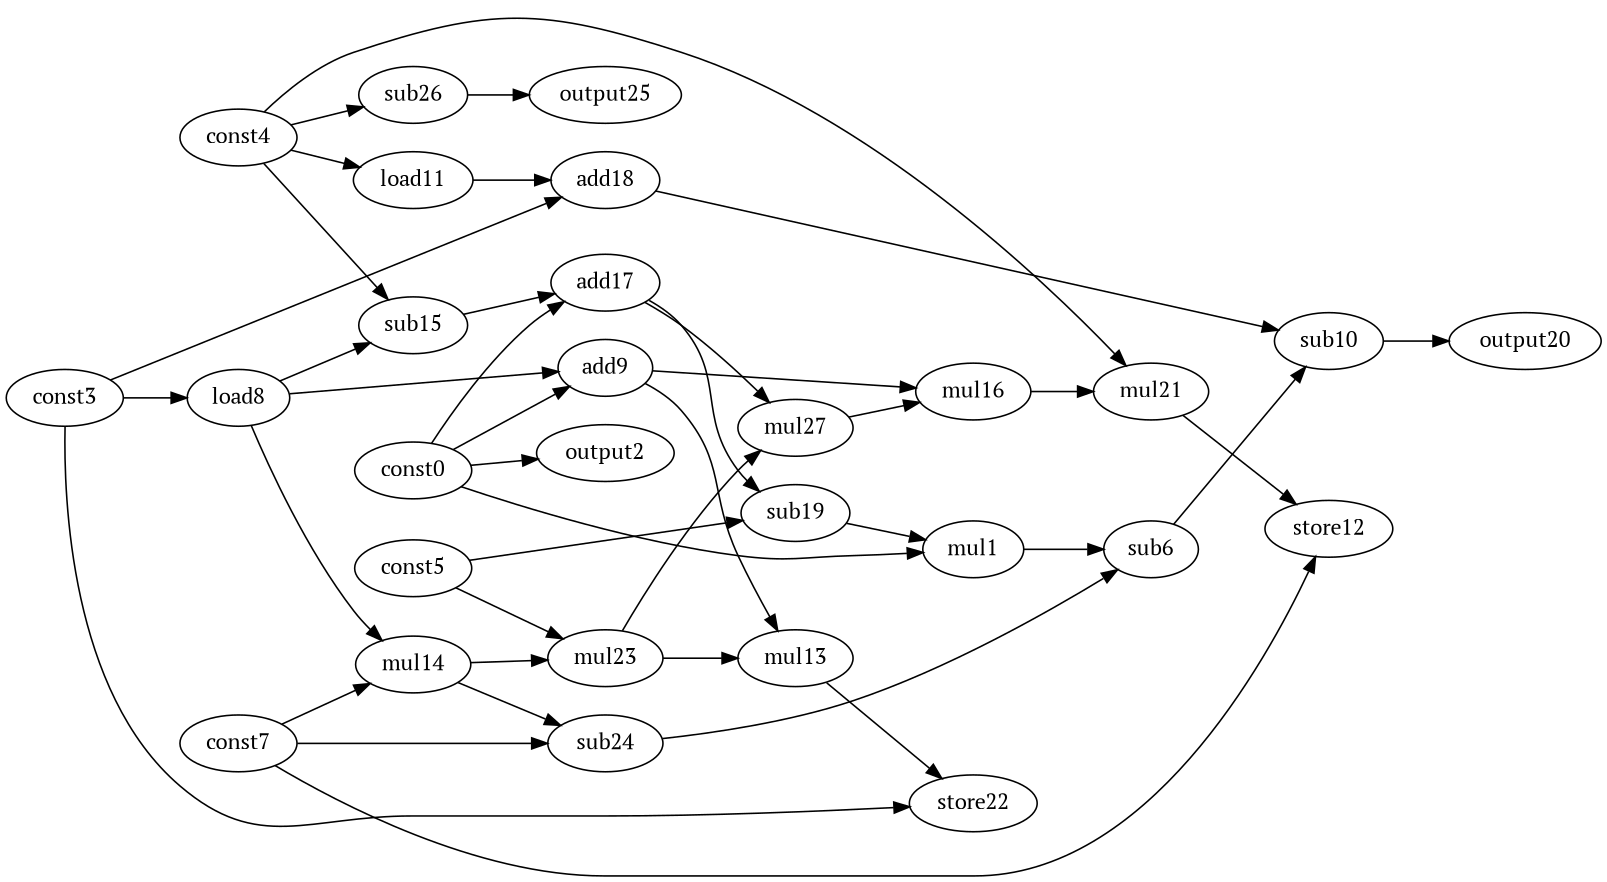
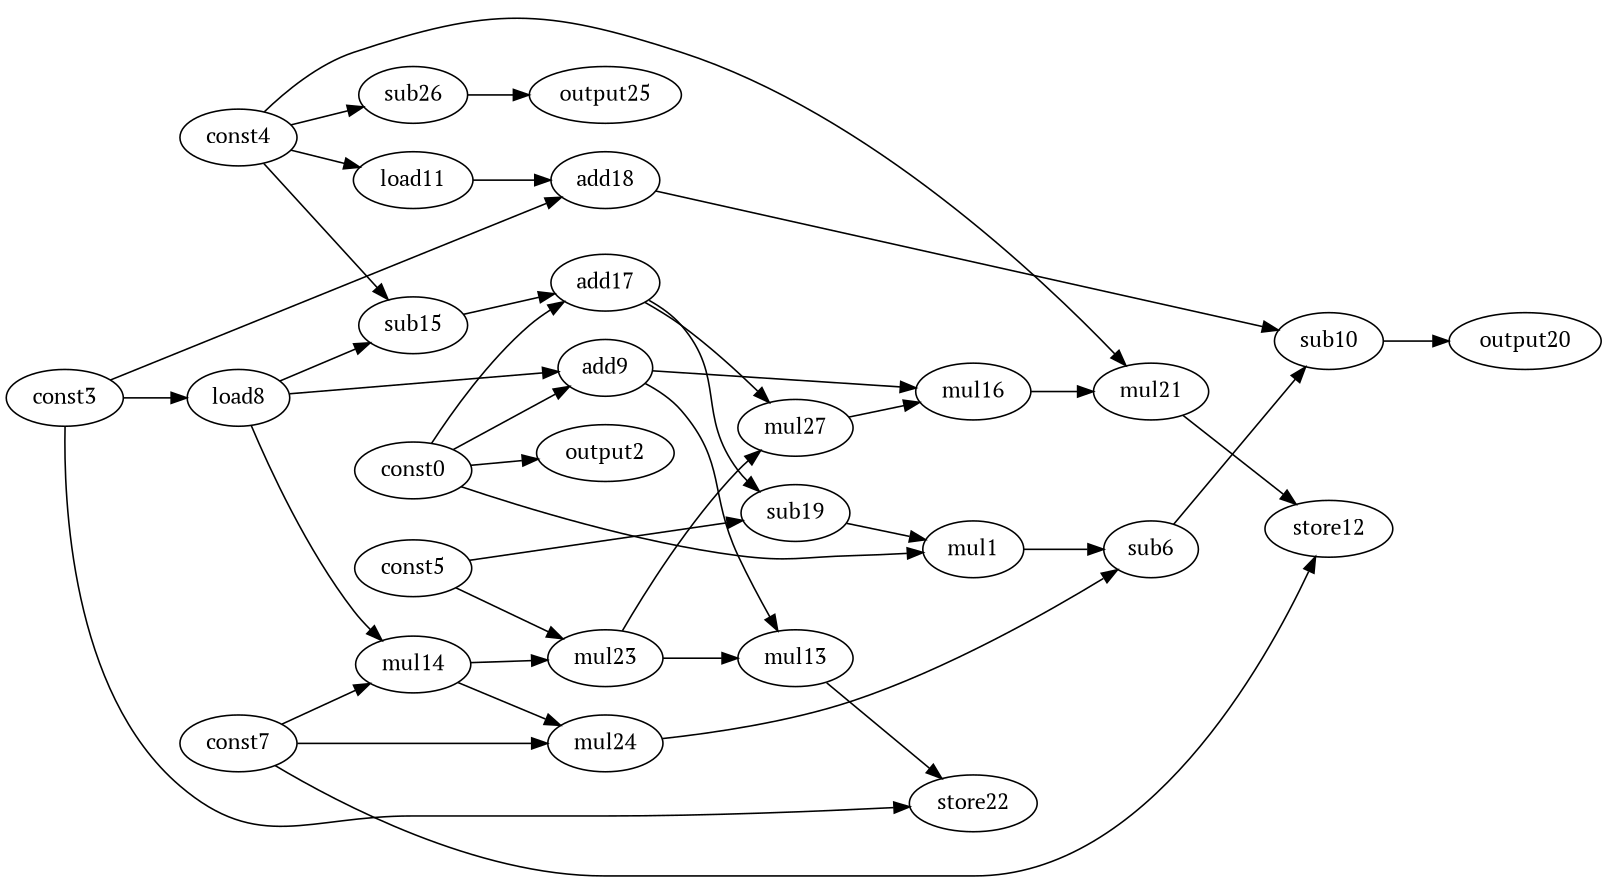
node "sub24": label "sub24" -> "mul24"
